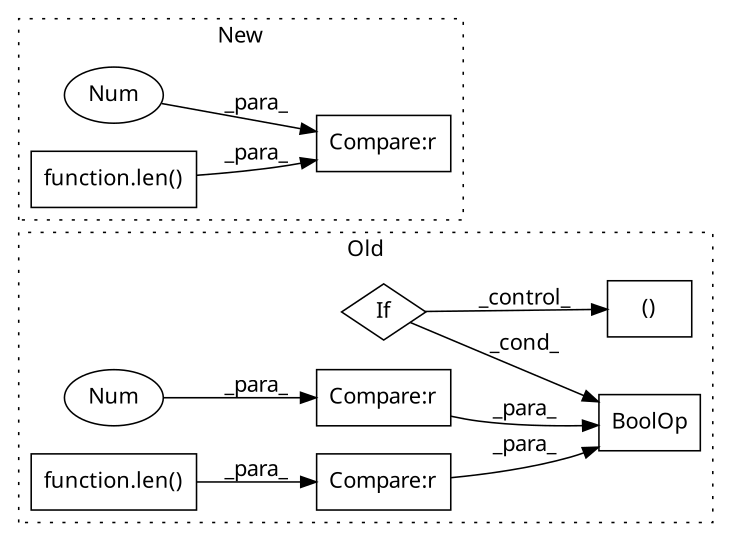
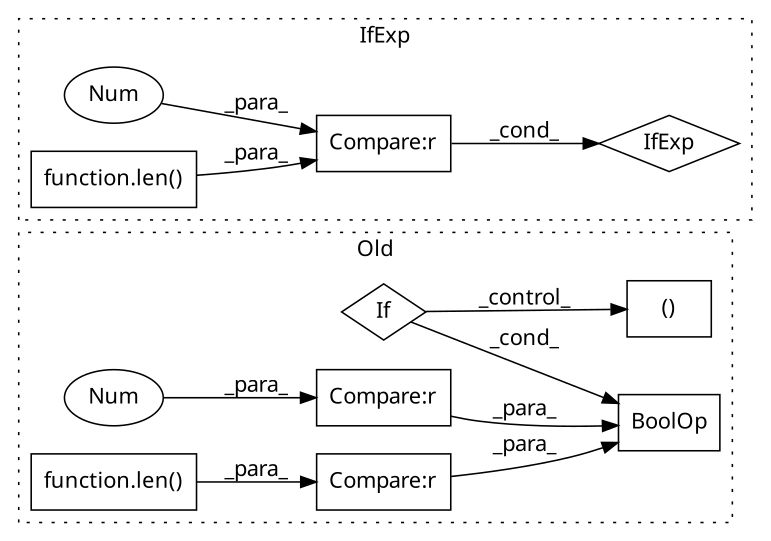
cluster "New": label "New" -> "IfExp"
node "IfExp": added
